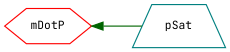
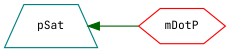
edge "pSat" -> "mDotP": reversed
